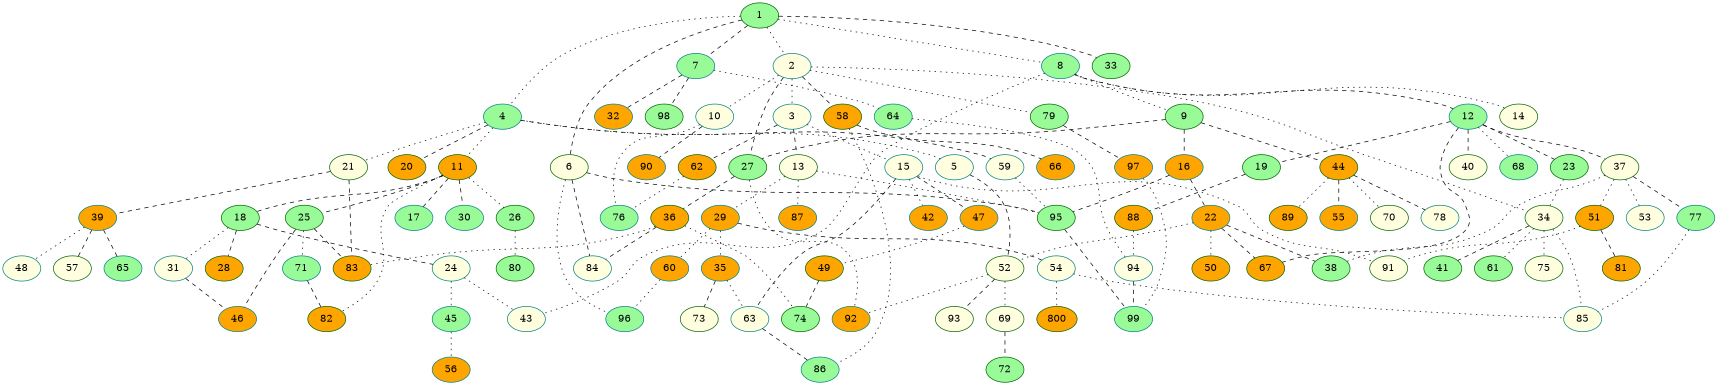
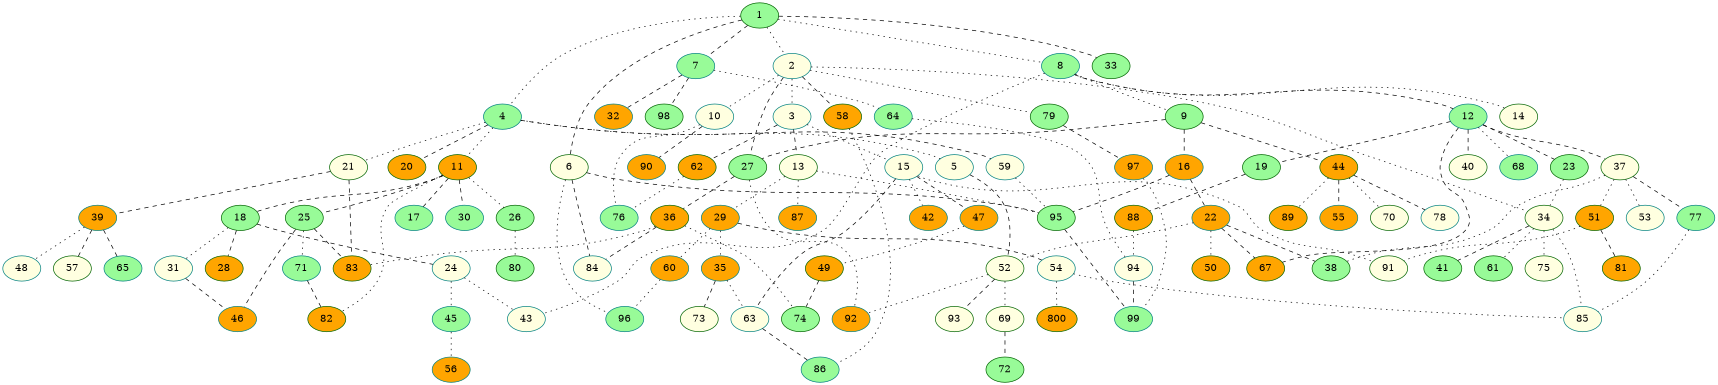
node "66": removed
